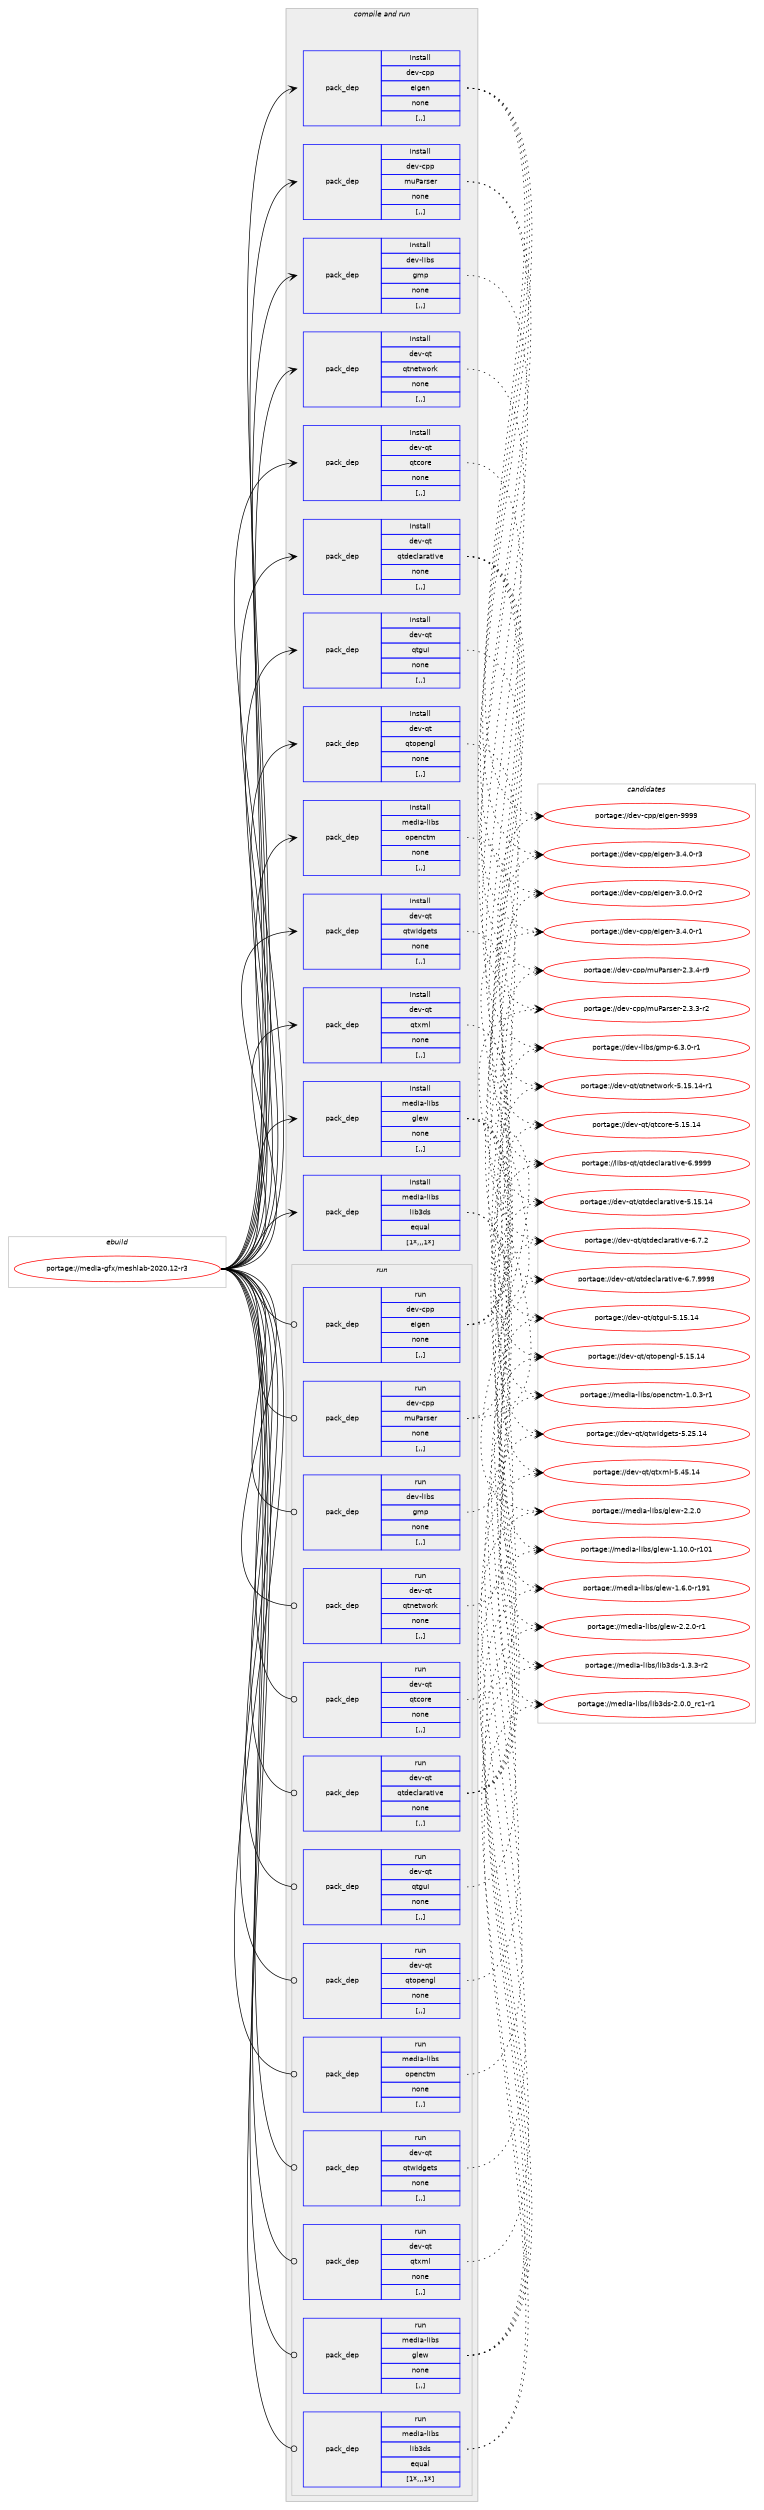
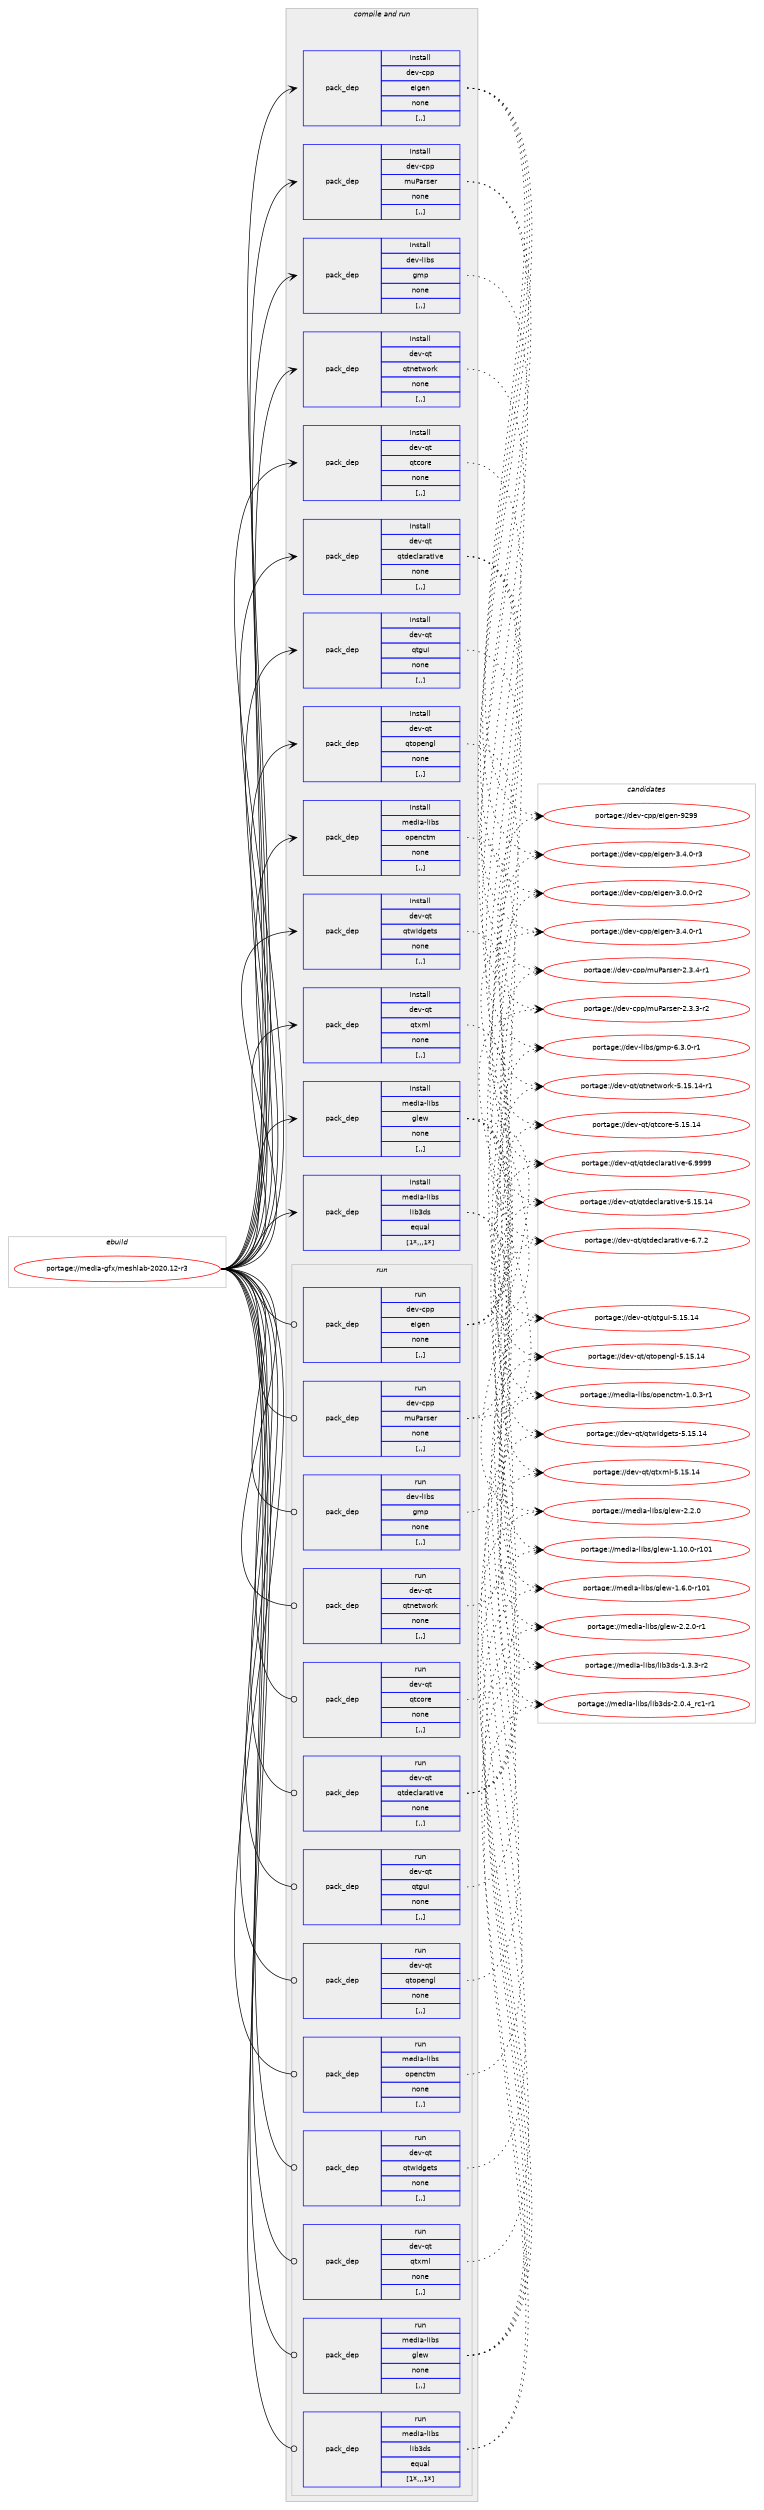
node "portage://dev-cpp/eigen-9999": label "portage://dev-cpp/eigen-9999" -> "portage://dev-cpp/eigen-9299"
node "portage://dev-cpp/muParser-2.3.4-r9": label "portage://dev-cpp/muParser-2.3.4-r9" -> "portage://dev-cpp/muParser-2.3.4-r1"
node "portage://libs-qt/qtdeclarative-6.9999": label "portage://libs-qt/qtdeclarative-6.9999" -> "portage://dev-qt/qtdeclarative-6.9999"
node "portage://dev-qt/qtdeclarative-6.7.9999": removed
node "portage://dev-qt/qtwidgets-5.25.14": label "portage://dev-qt/qtwidgets-5.25.14" -> "portage://dev-qt/qtwidgets-5.15.14"
node "portage://dev-qt/qtxml-5.45.14": label "portage://dev-qt/qtxml-5.45.14" -> "portage://dev-qt/qtxml-5.15.14"
node "portage://media-libs/glew-1.6.0-r191": label "portage://media-libs/glew-1.6.0-r191" -> "portage://media-libs/glew-1.6.0-r101"
node "portage://media-libs/lib3ds-2.0.0_rc1-r1": label "portage://media-libs/lib3ds-2.0.0_rc1-r1" -> "portage://media-libs/lib3ds-2.0.4_rc1-r1"
